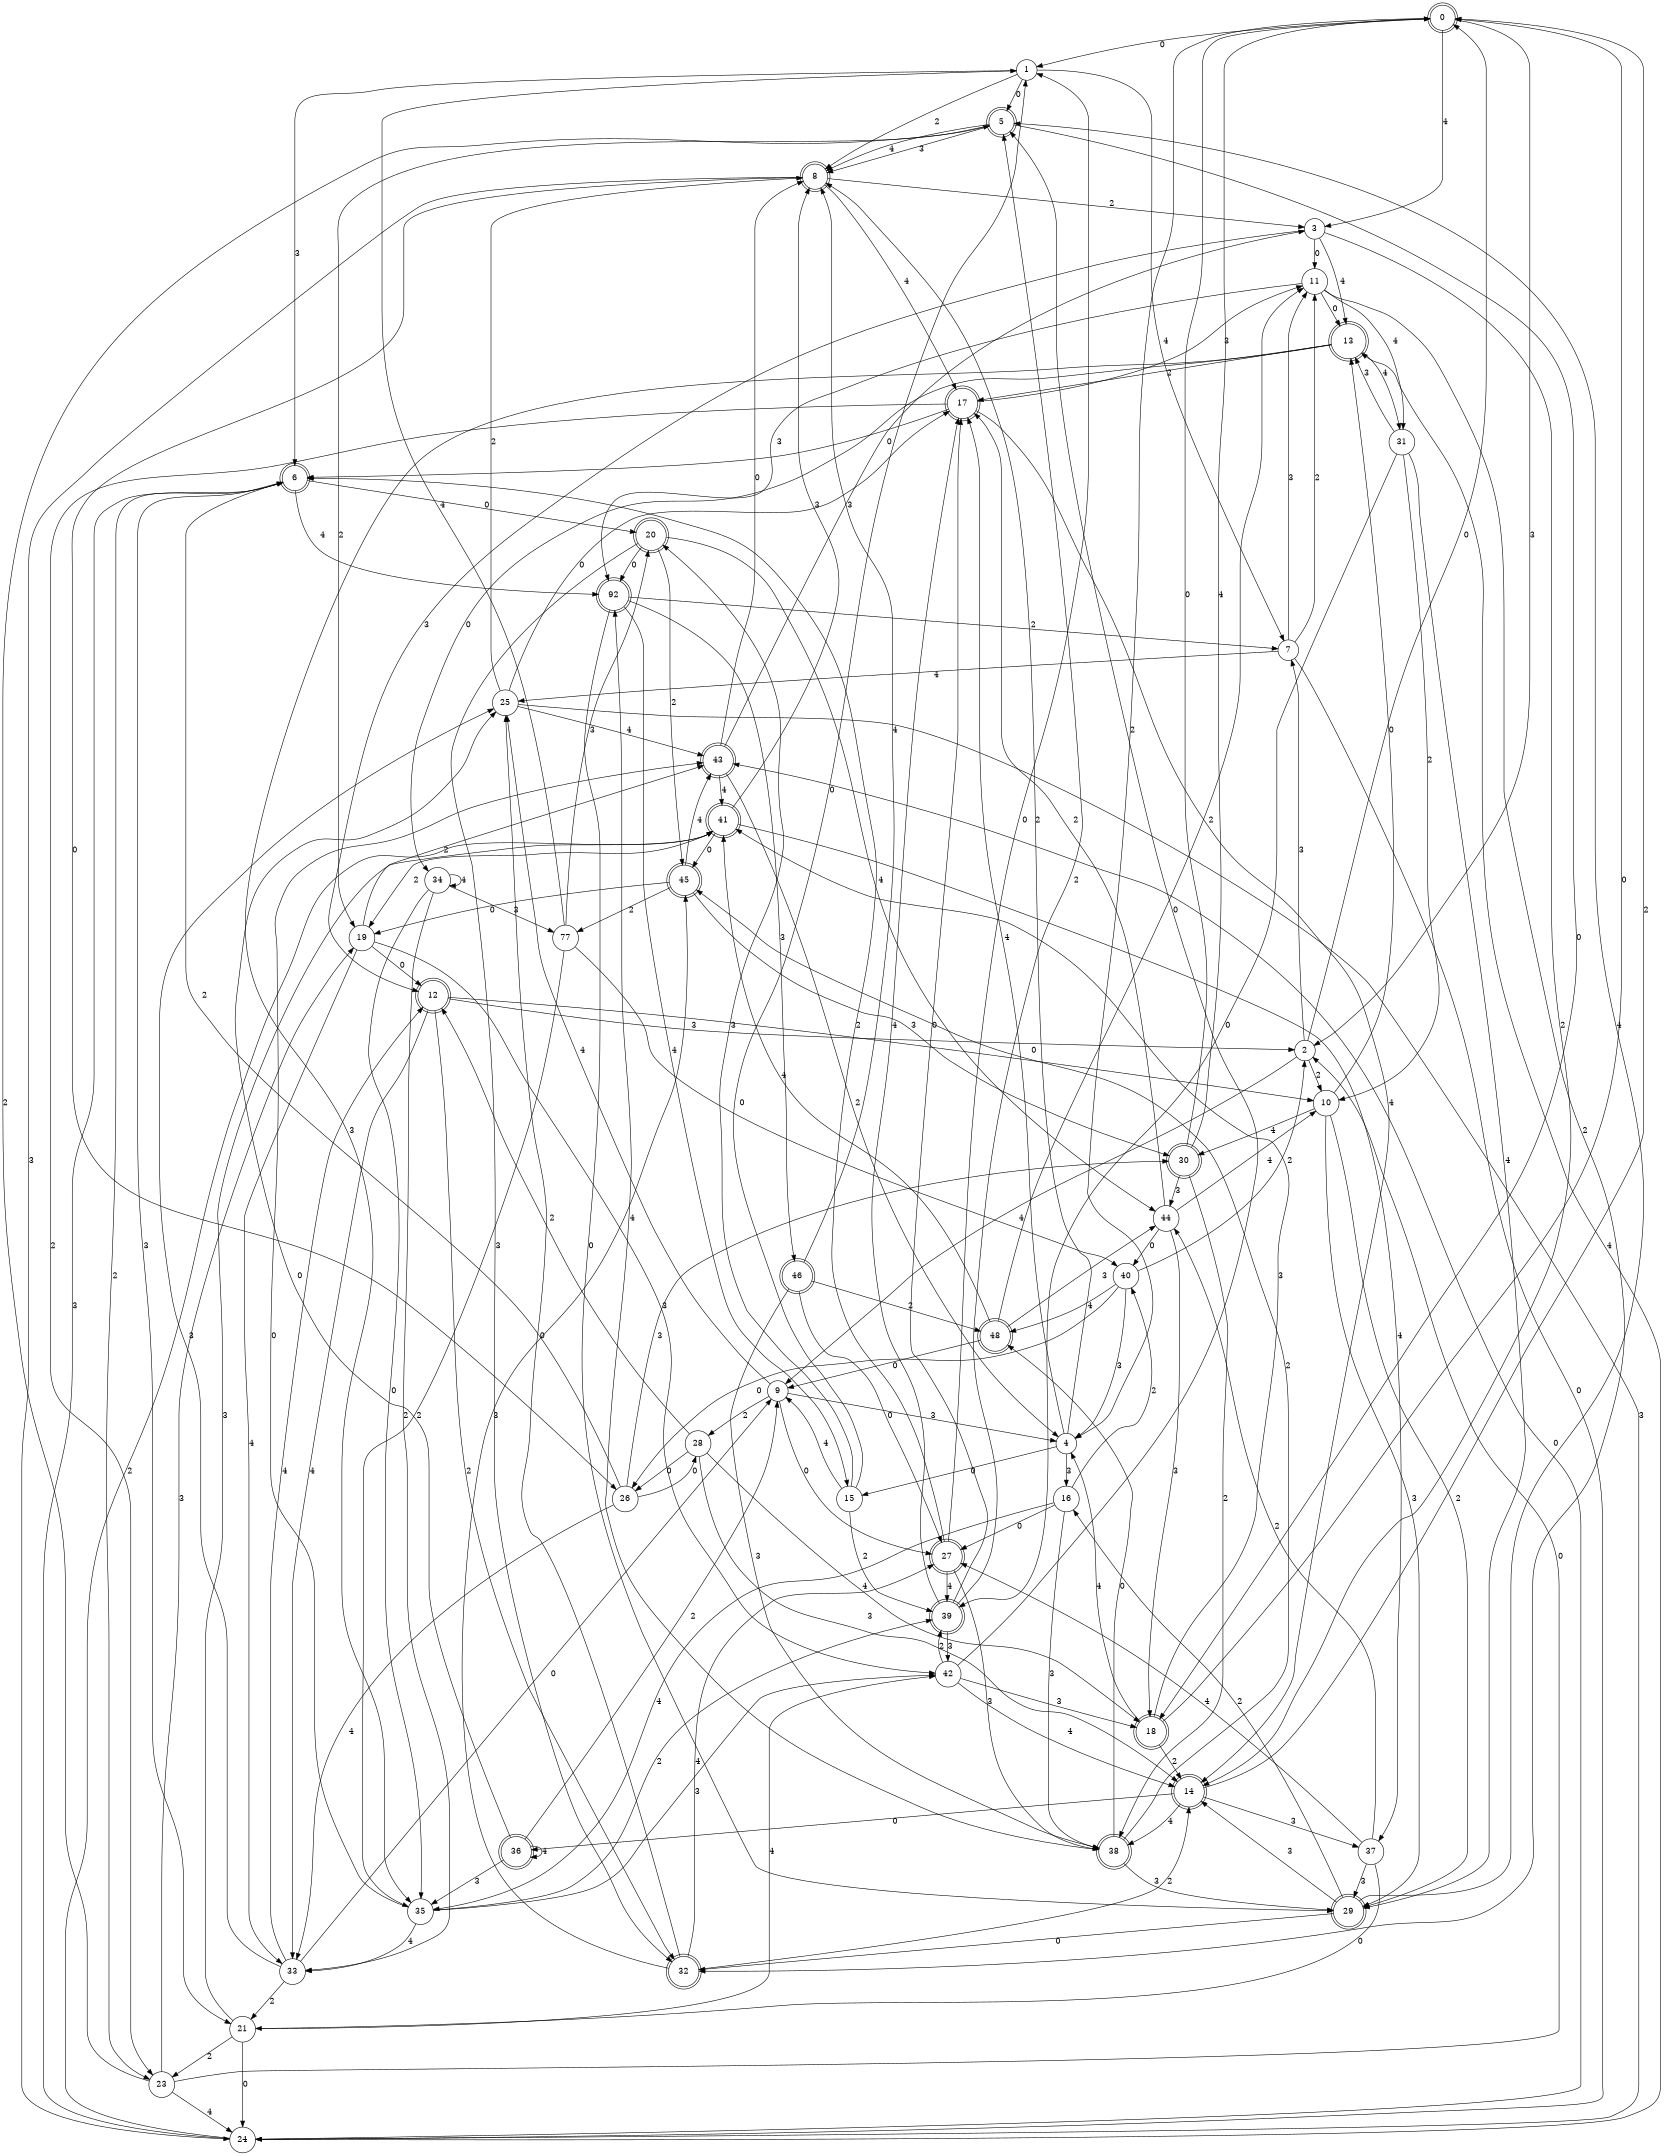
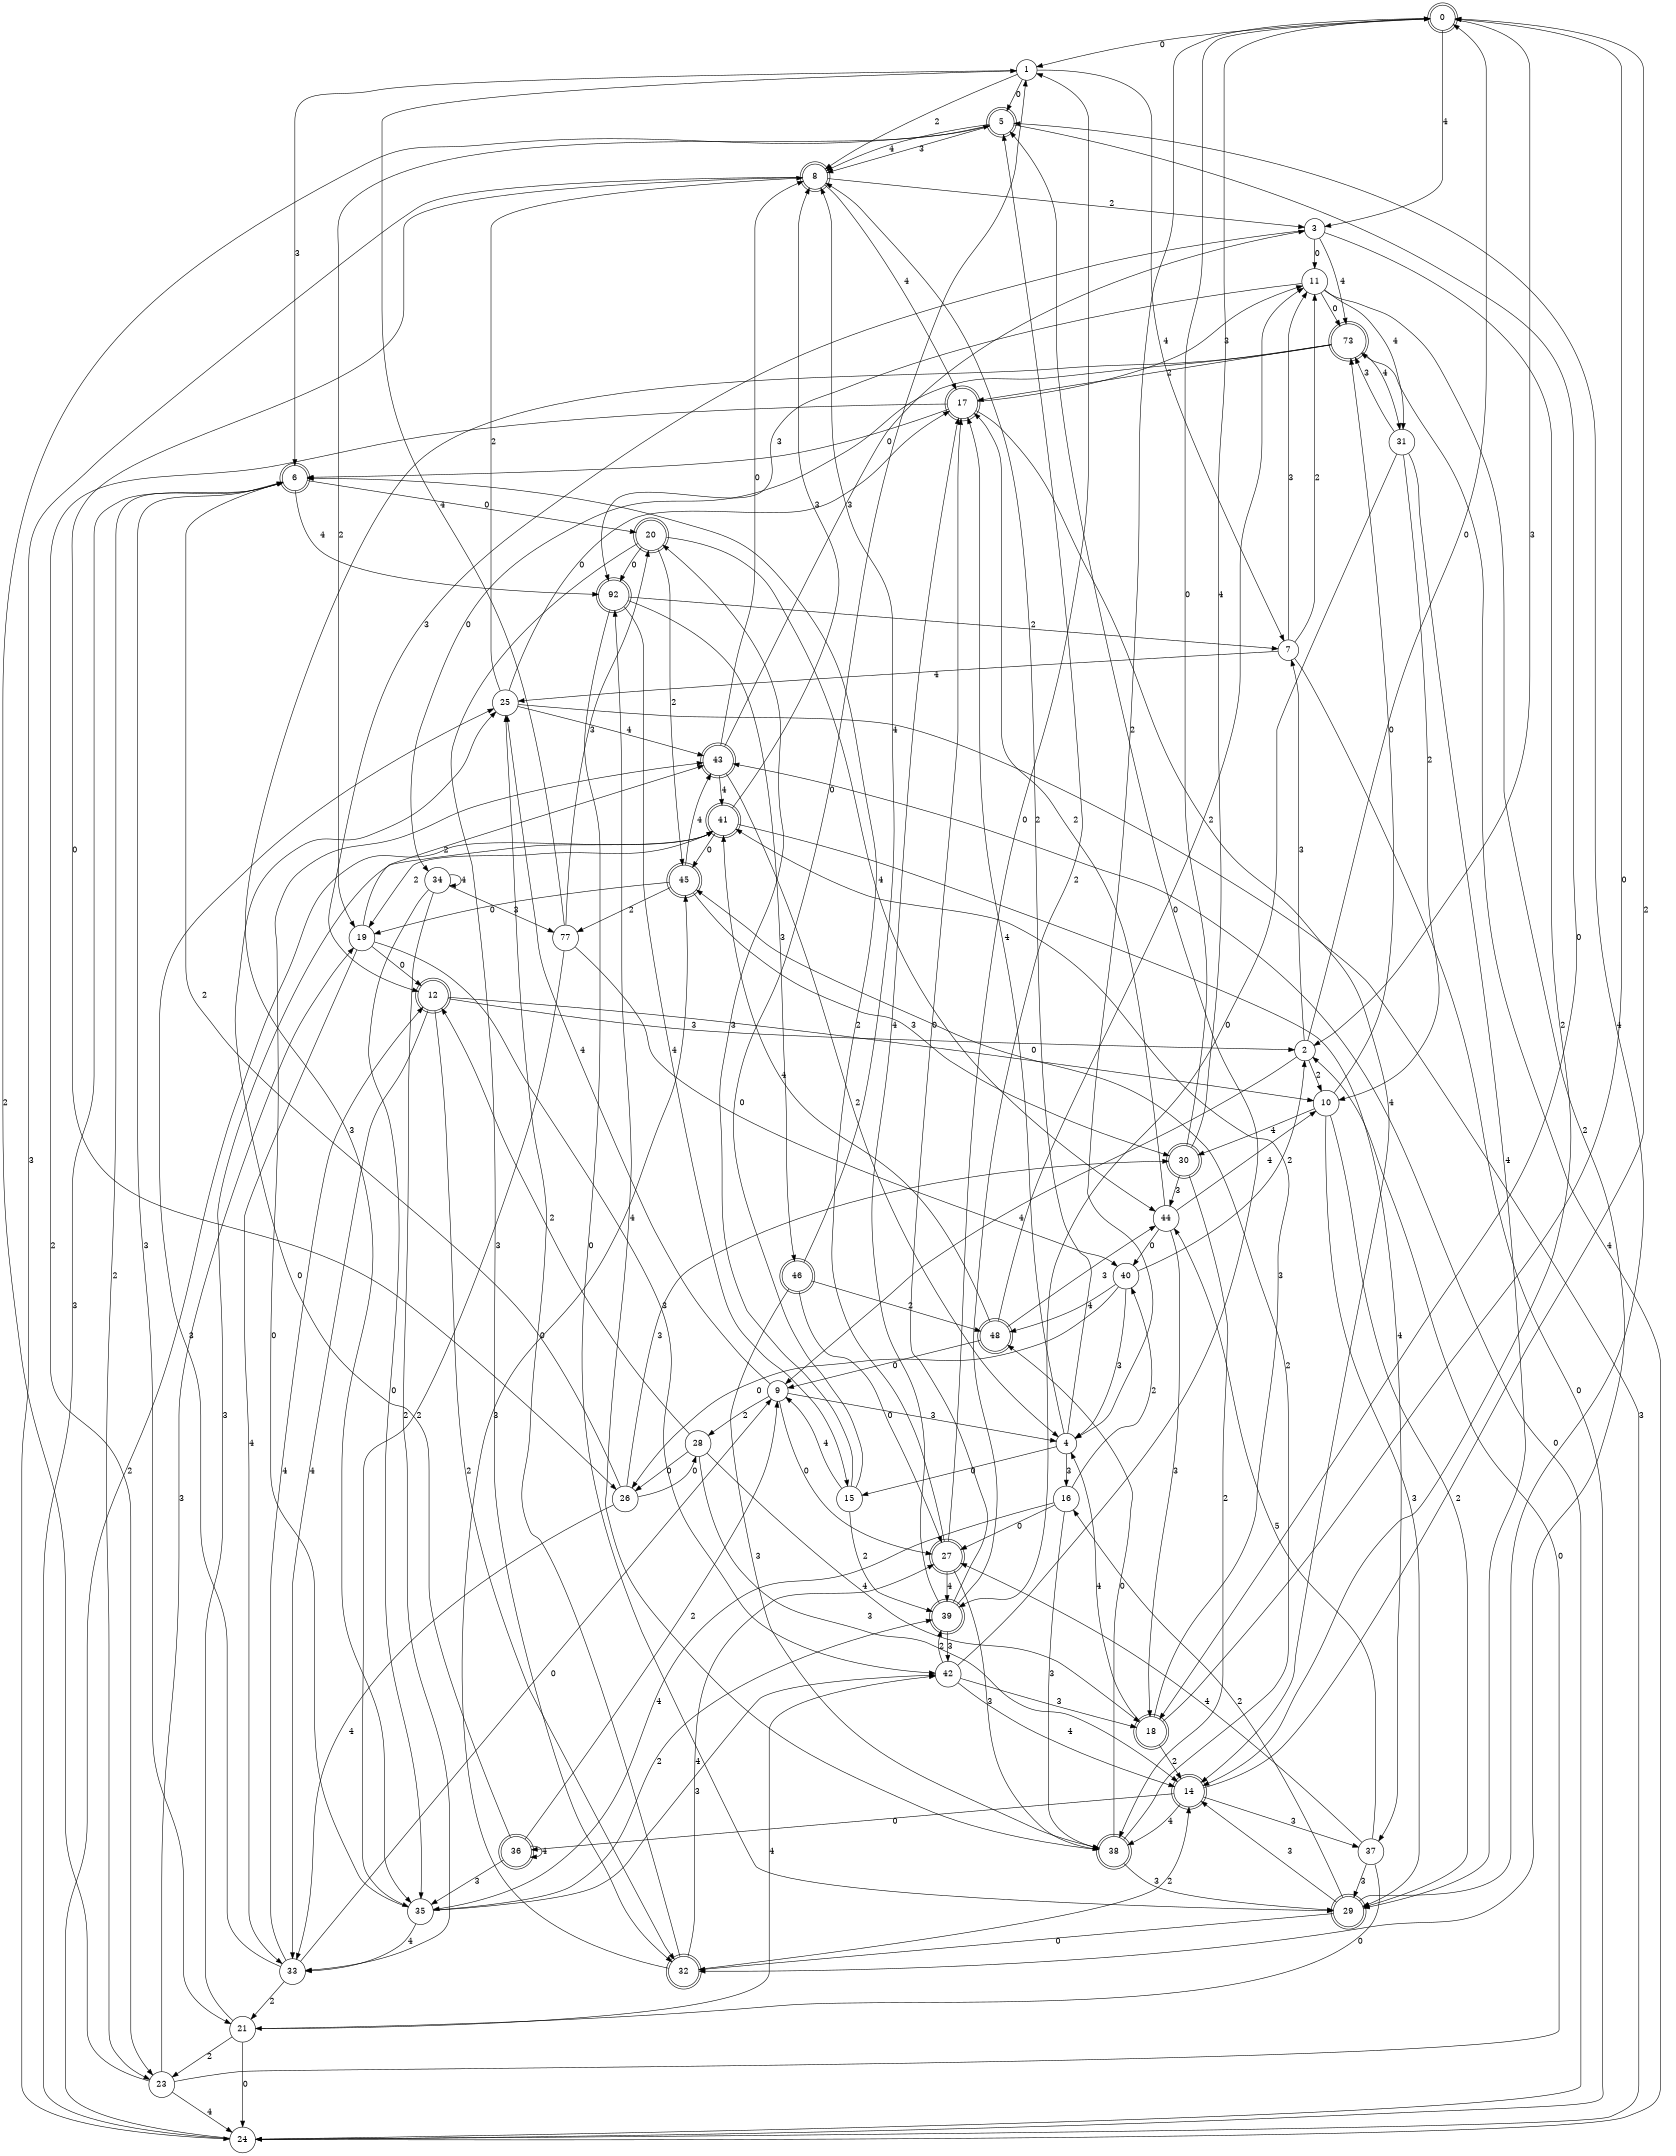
node "13": label "13" -> "73"
edge "37" -> "44": label "2" -> "5"
